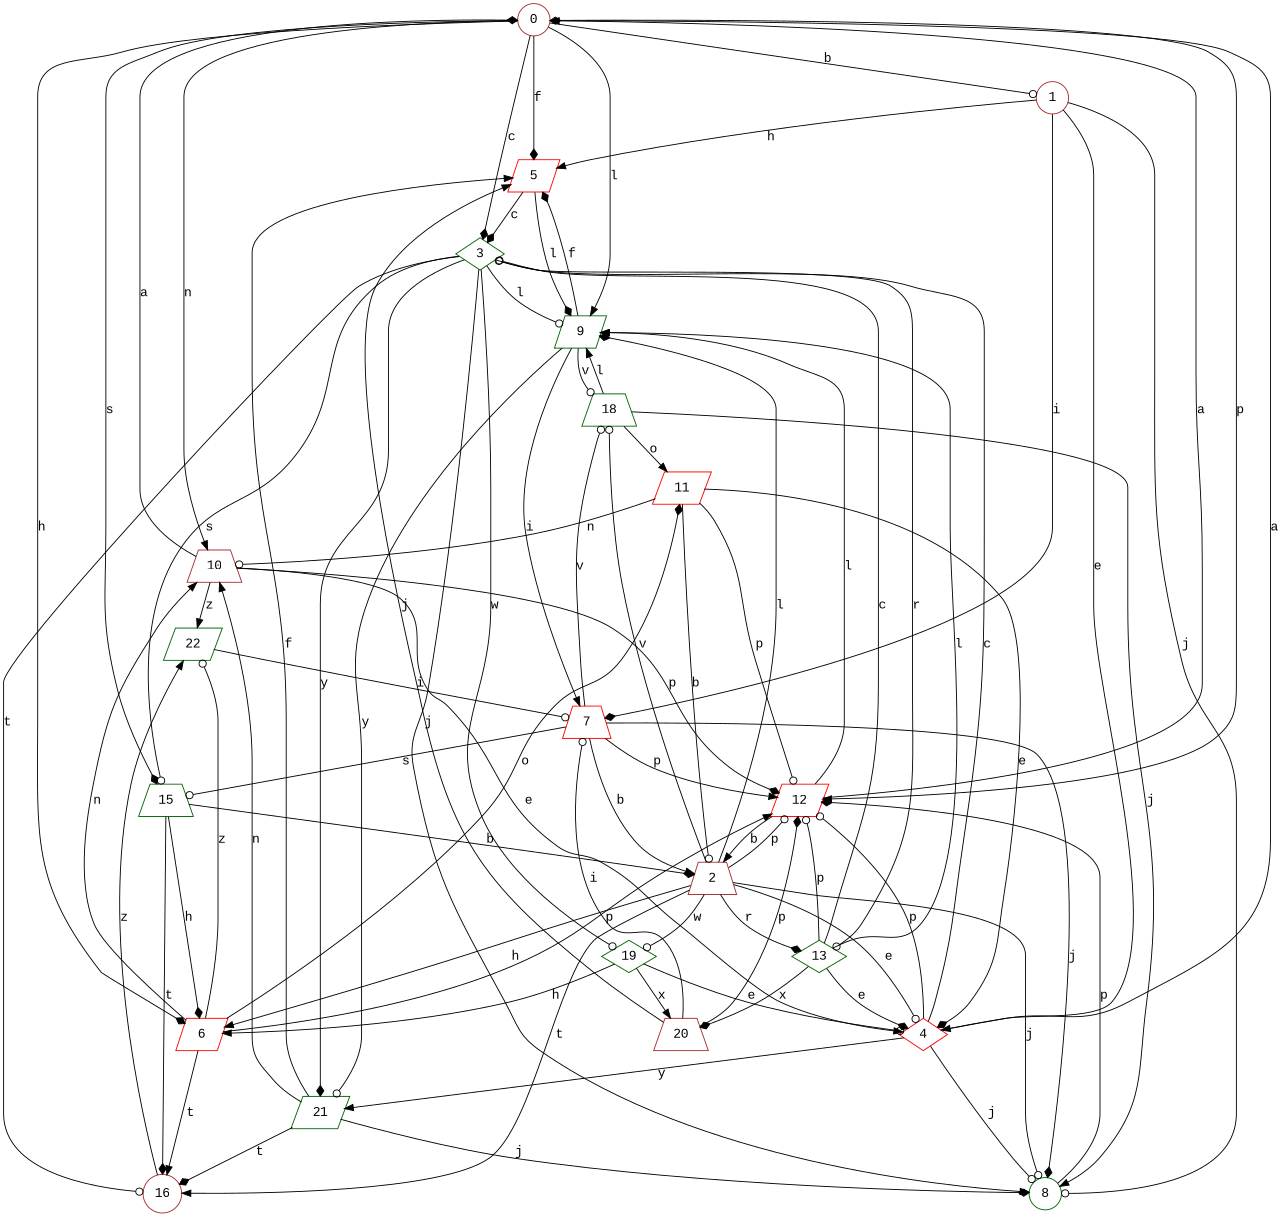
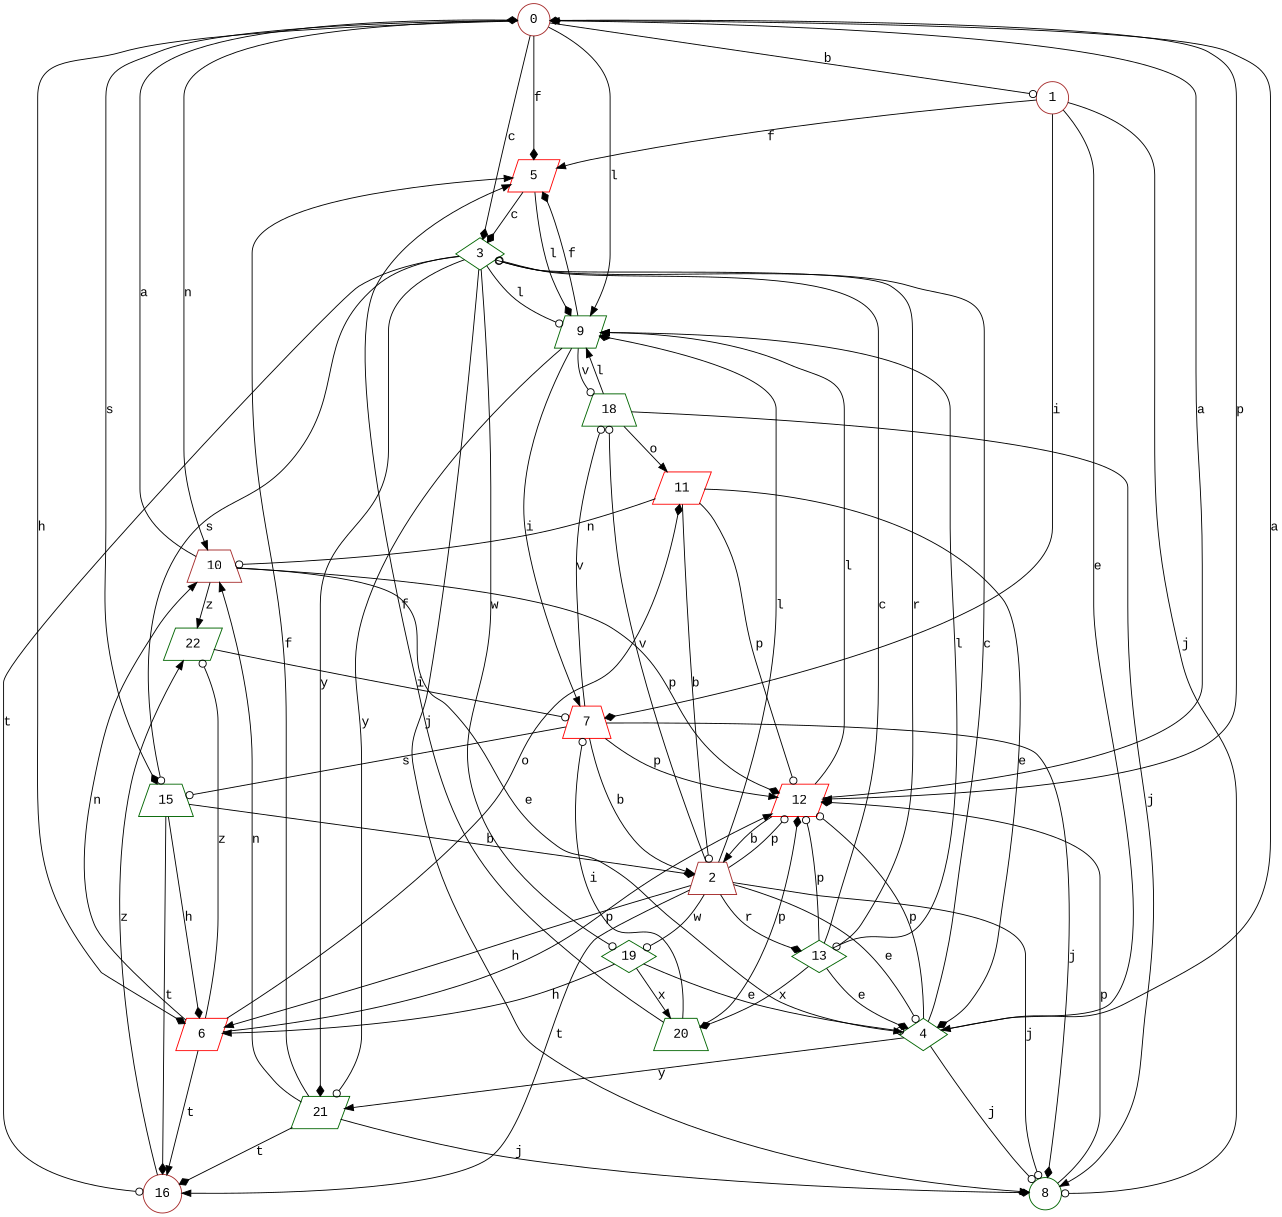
edge "1" -> "5": label "h" -> "f"
edge "20" -> "5": label "j" -> "f"
node "20": color brown -> darkgreen
node "4": color red -> darkgreen
